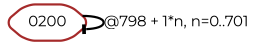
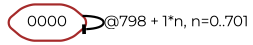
node "0200": label "0200" -> "0000"
